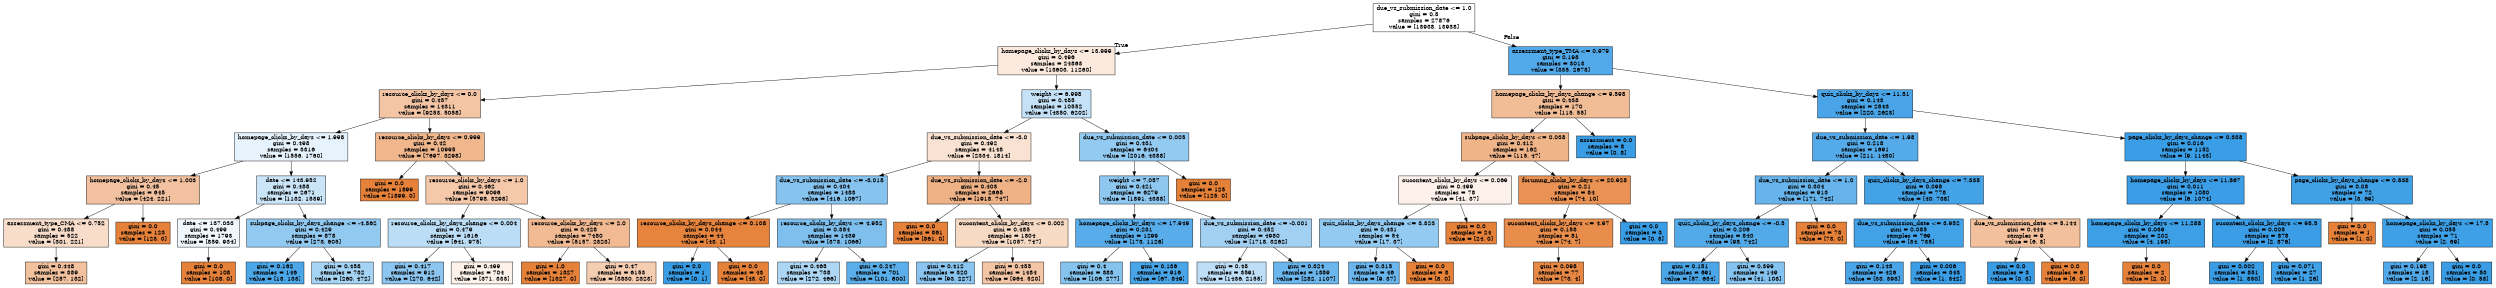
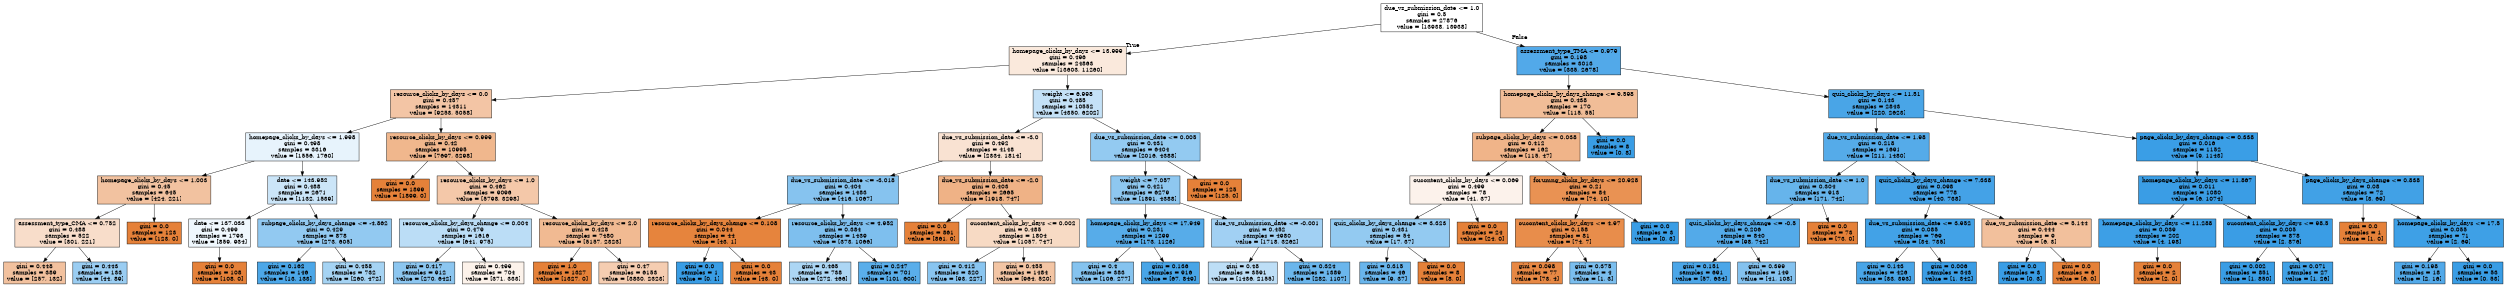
node "assessment = 0.0 samples = 8 value = [0, 8]": label "assessment = 0.0 samples = 8 value = [0, 8]" -> "gini = 0.0 samples = 8 value = [0, 8]"
node "gini = 0.443 samples = 133 value = [44, 89]": added
node "gini = 0.375 samples = 4 value = [1, 3]": added
